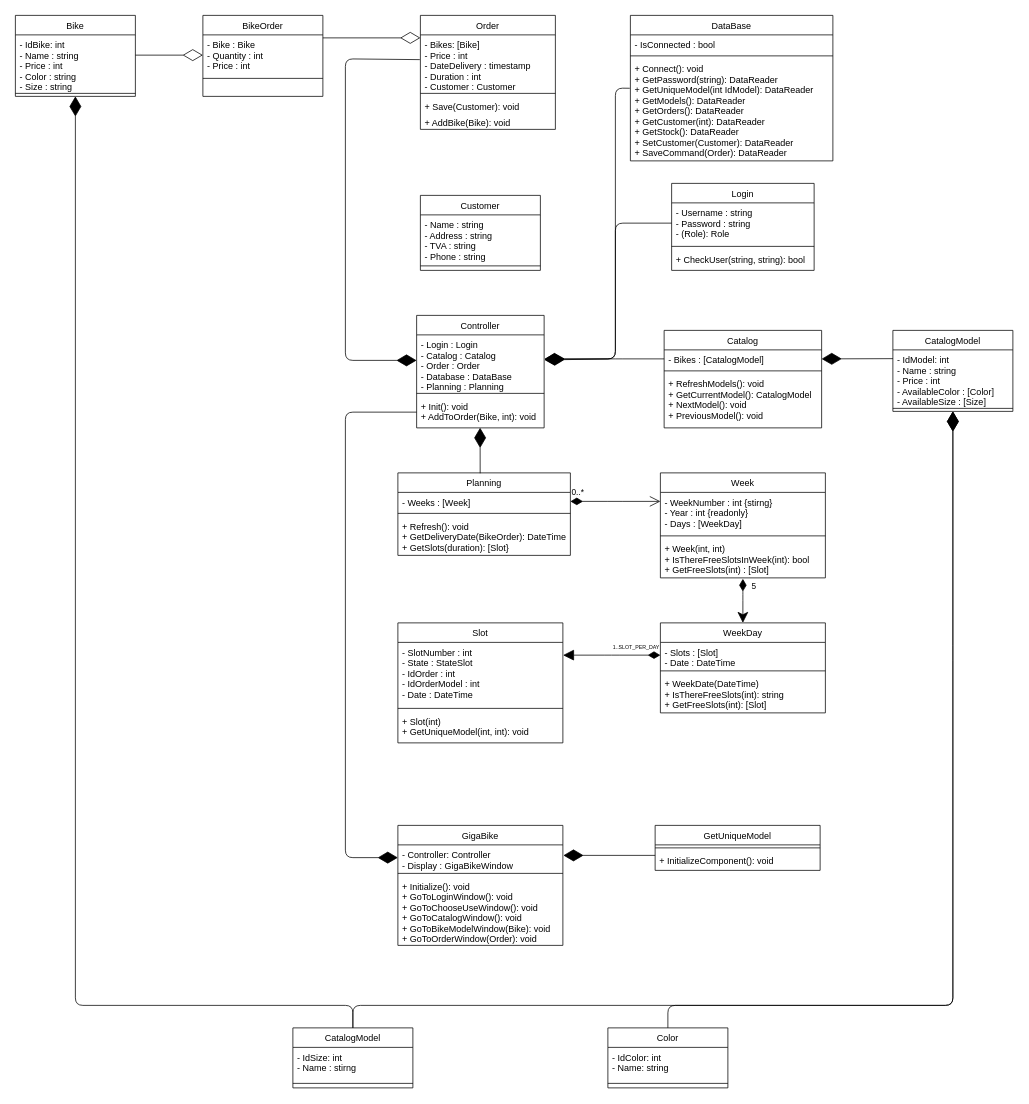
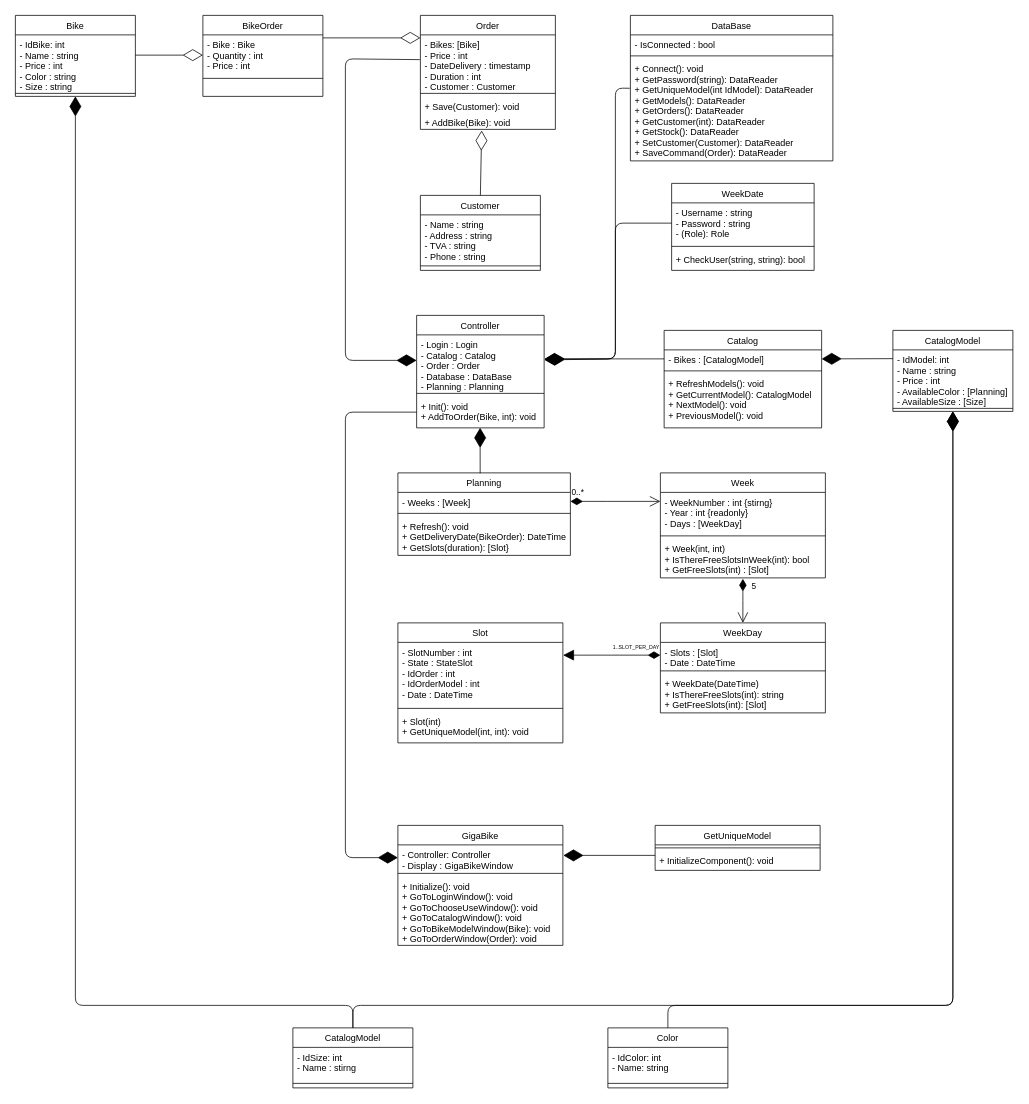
edge "Customer" -> "+ AddBike(Bike): void": added
node "Login": label "Login" -> "WeekDate"
node "- IdModel: int - Name : string - Price : int - AvailableColor : [Color] - AvailableSize : [Size]": label "- IdModel: int - Name : string - Price : int - AvailableColor : [Color] - AvailableSize : [Size]" -> "- IdModel: int - Name : string - Price : int - AvailableColor : [Planning] - AvailableSize : [Size]"
edge "+ Week(int, int) + IsThereFreeSlotsInWeek(int): bool + GetFreeSlots(int) : [Slot]" -- "WeekDay": arrowhead classic -> open
